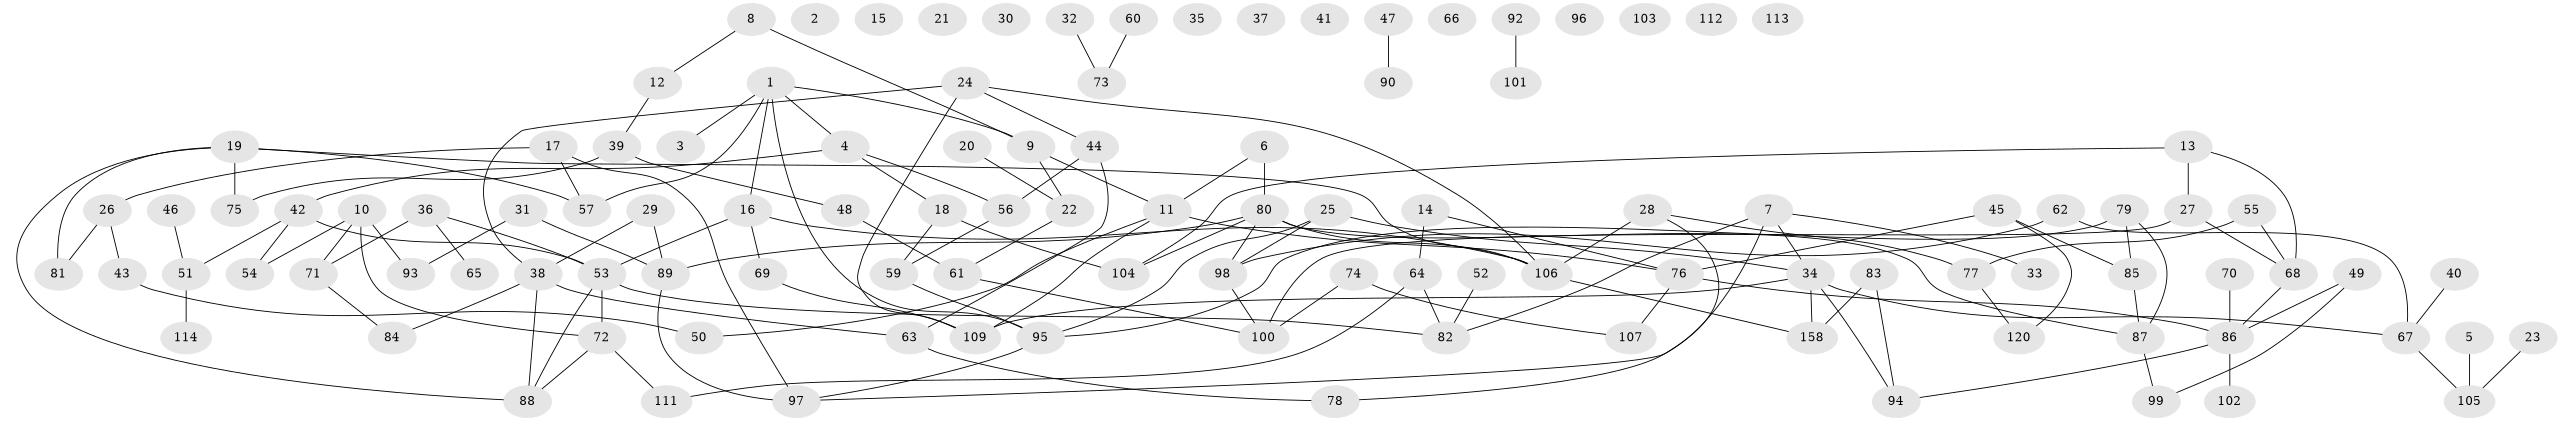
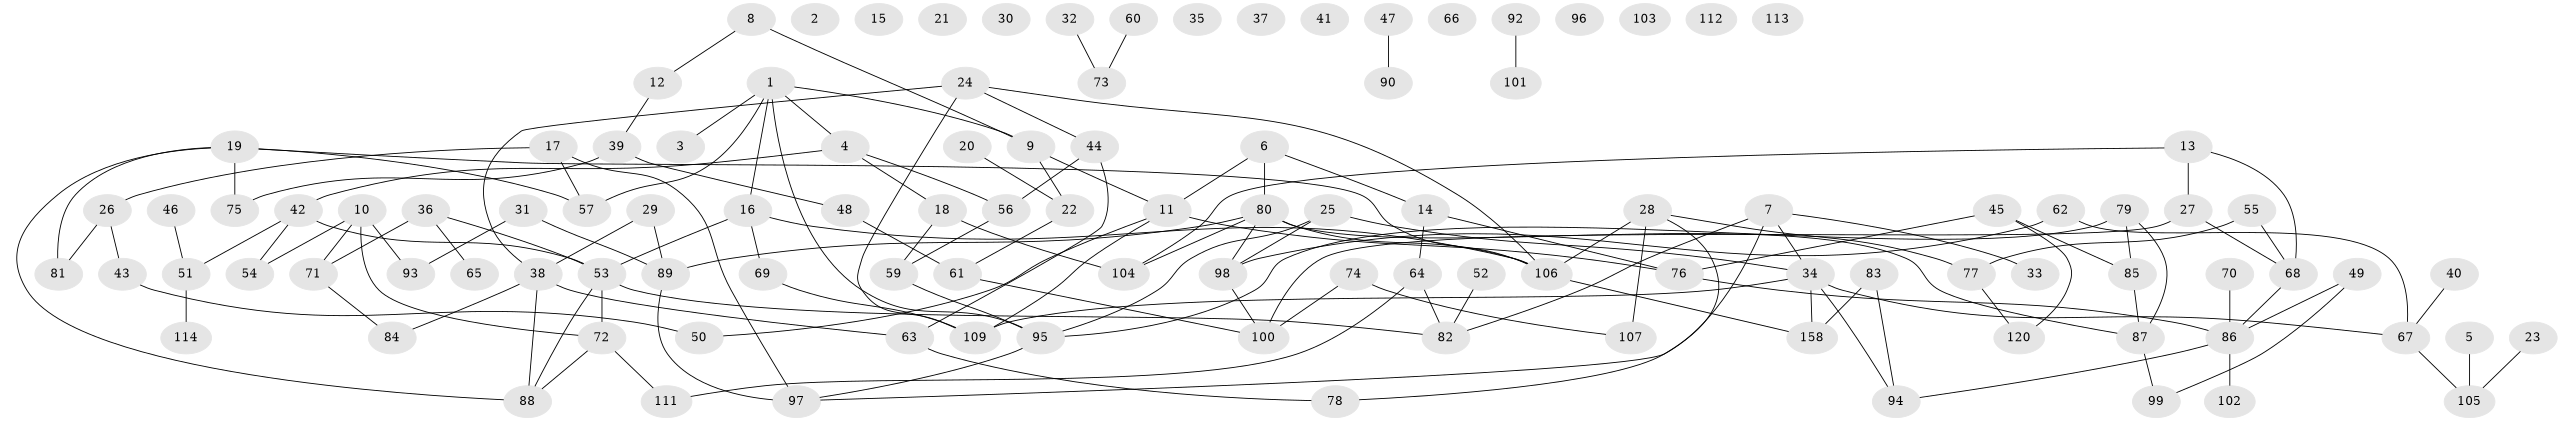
edge "6" -- "14": added
edge "76" -- "107": now "28" -- "107"
